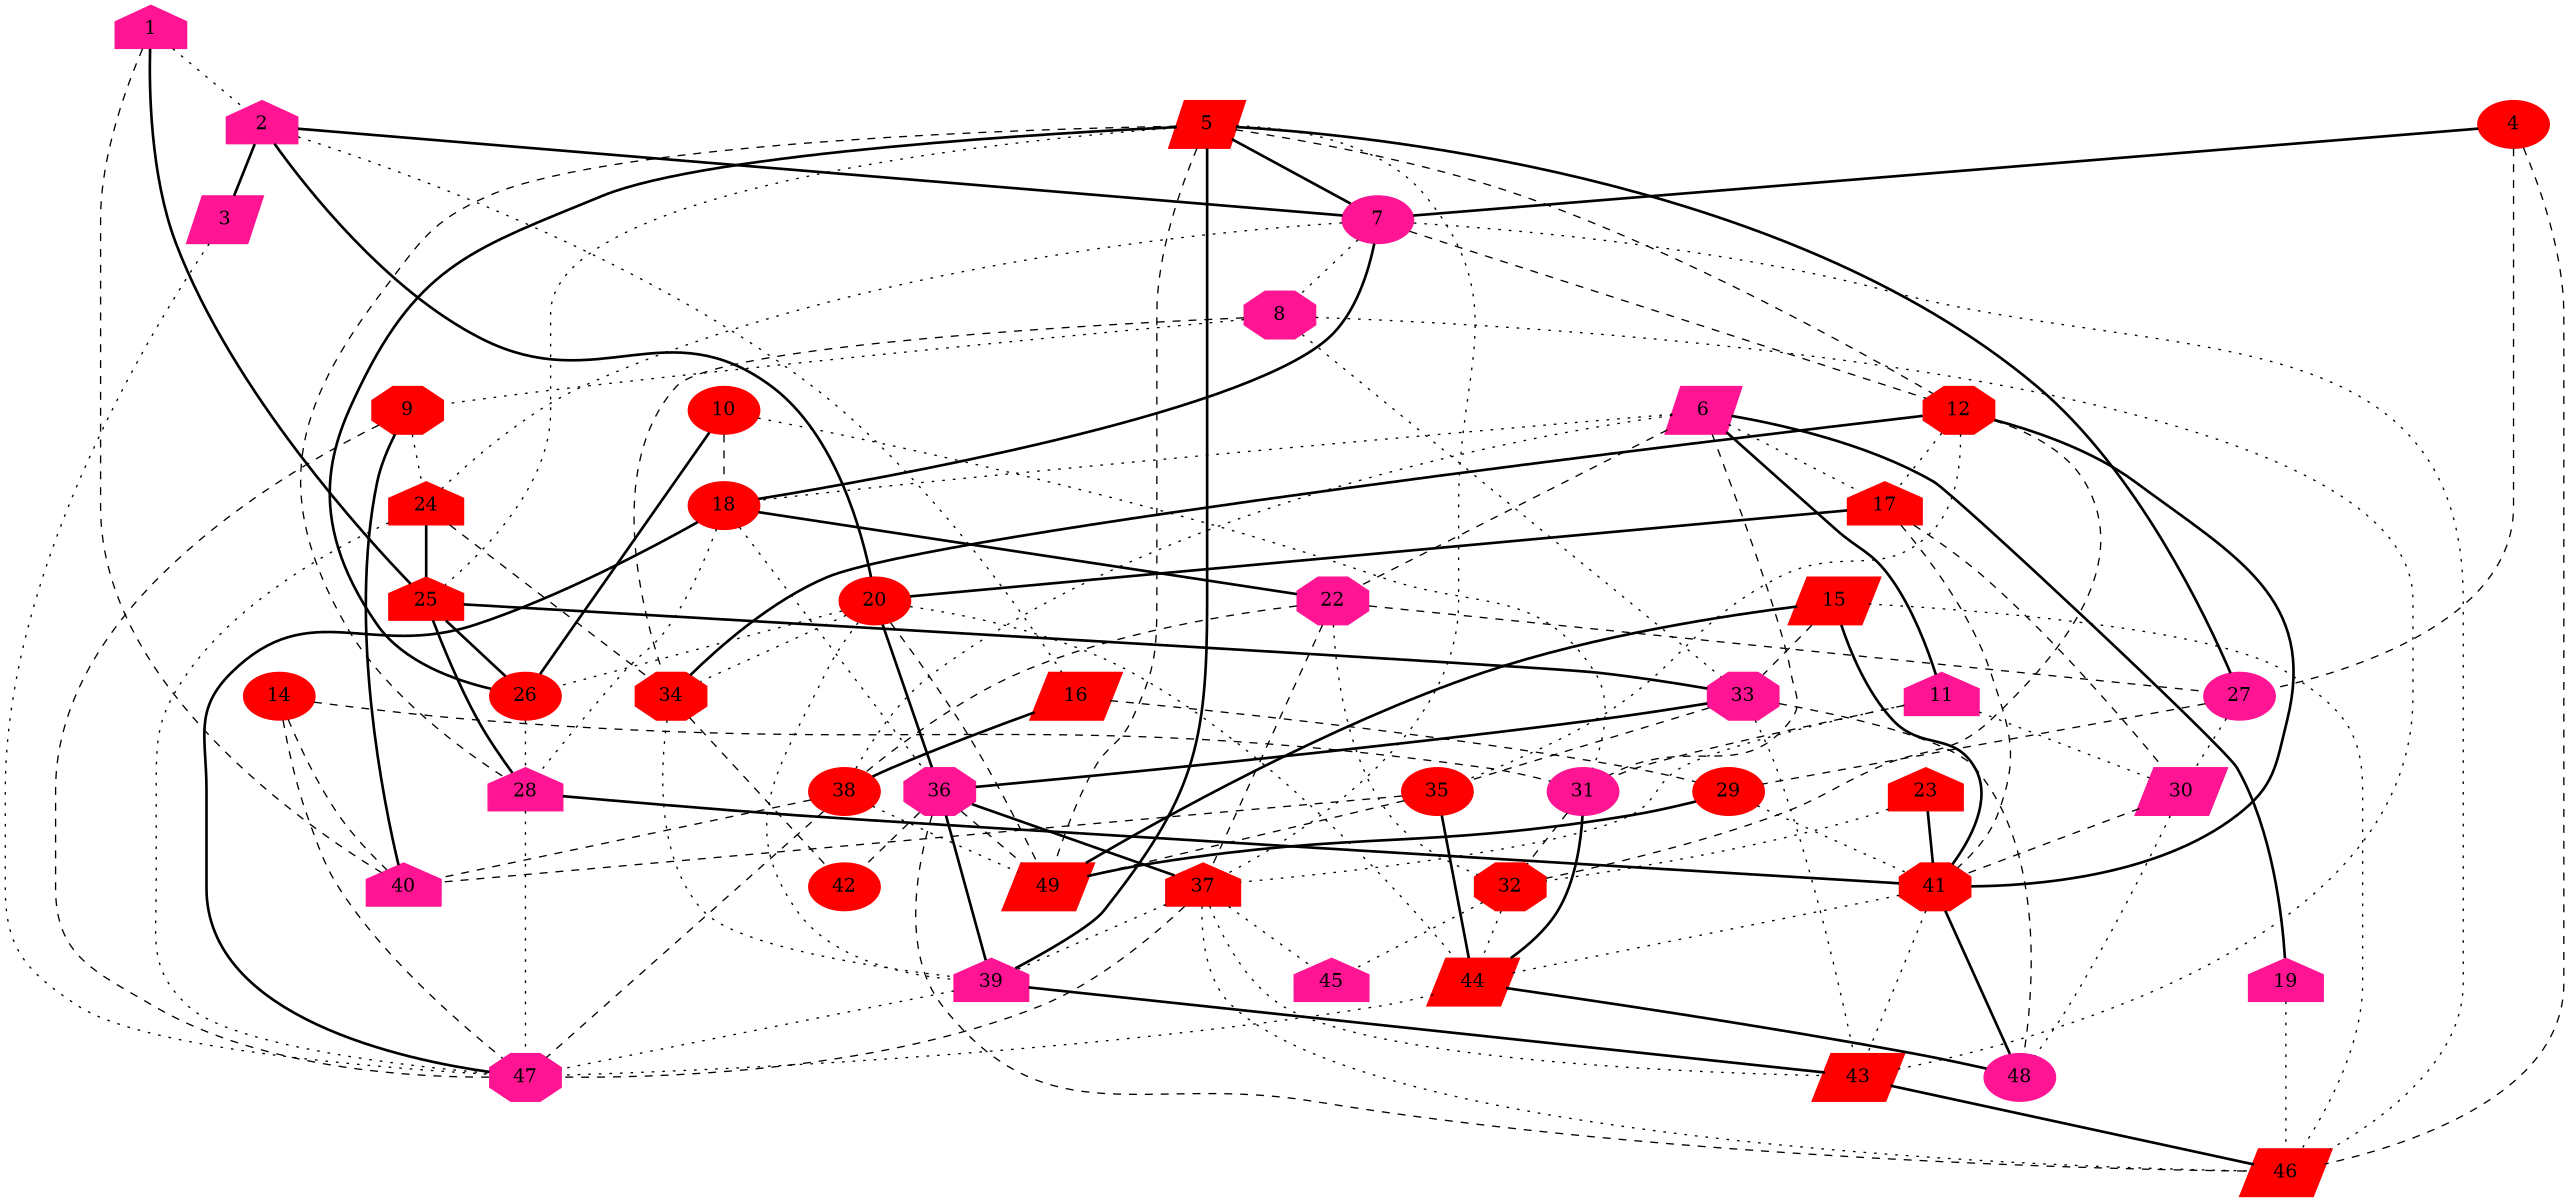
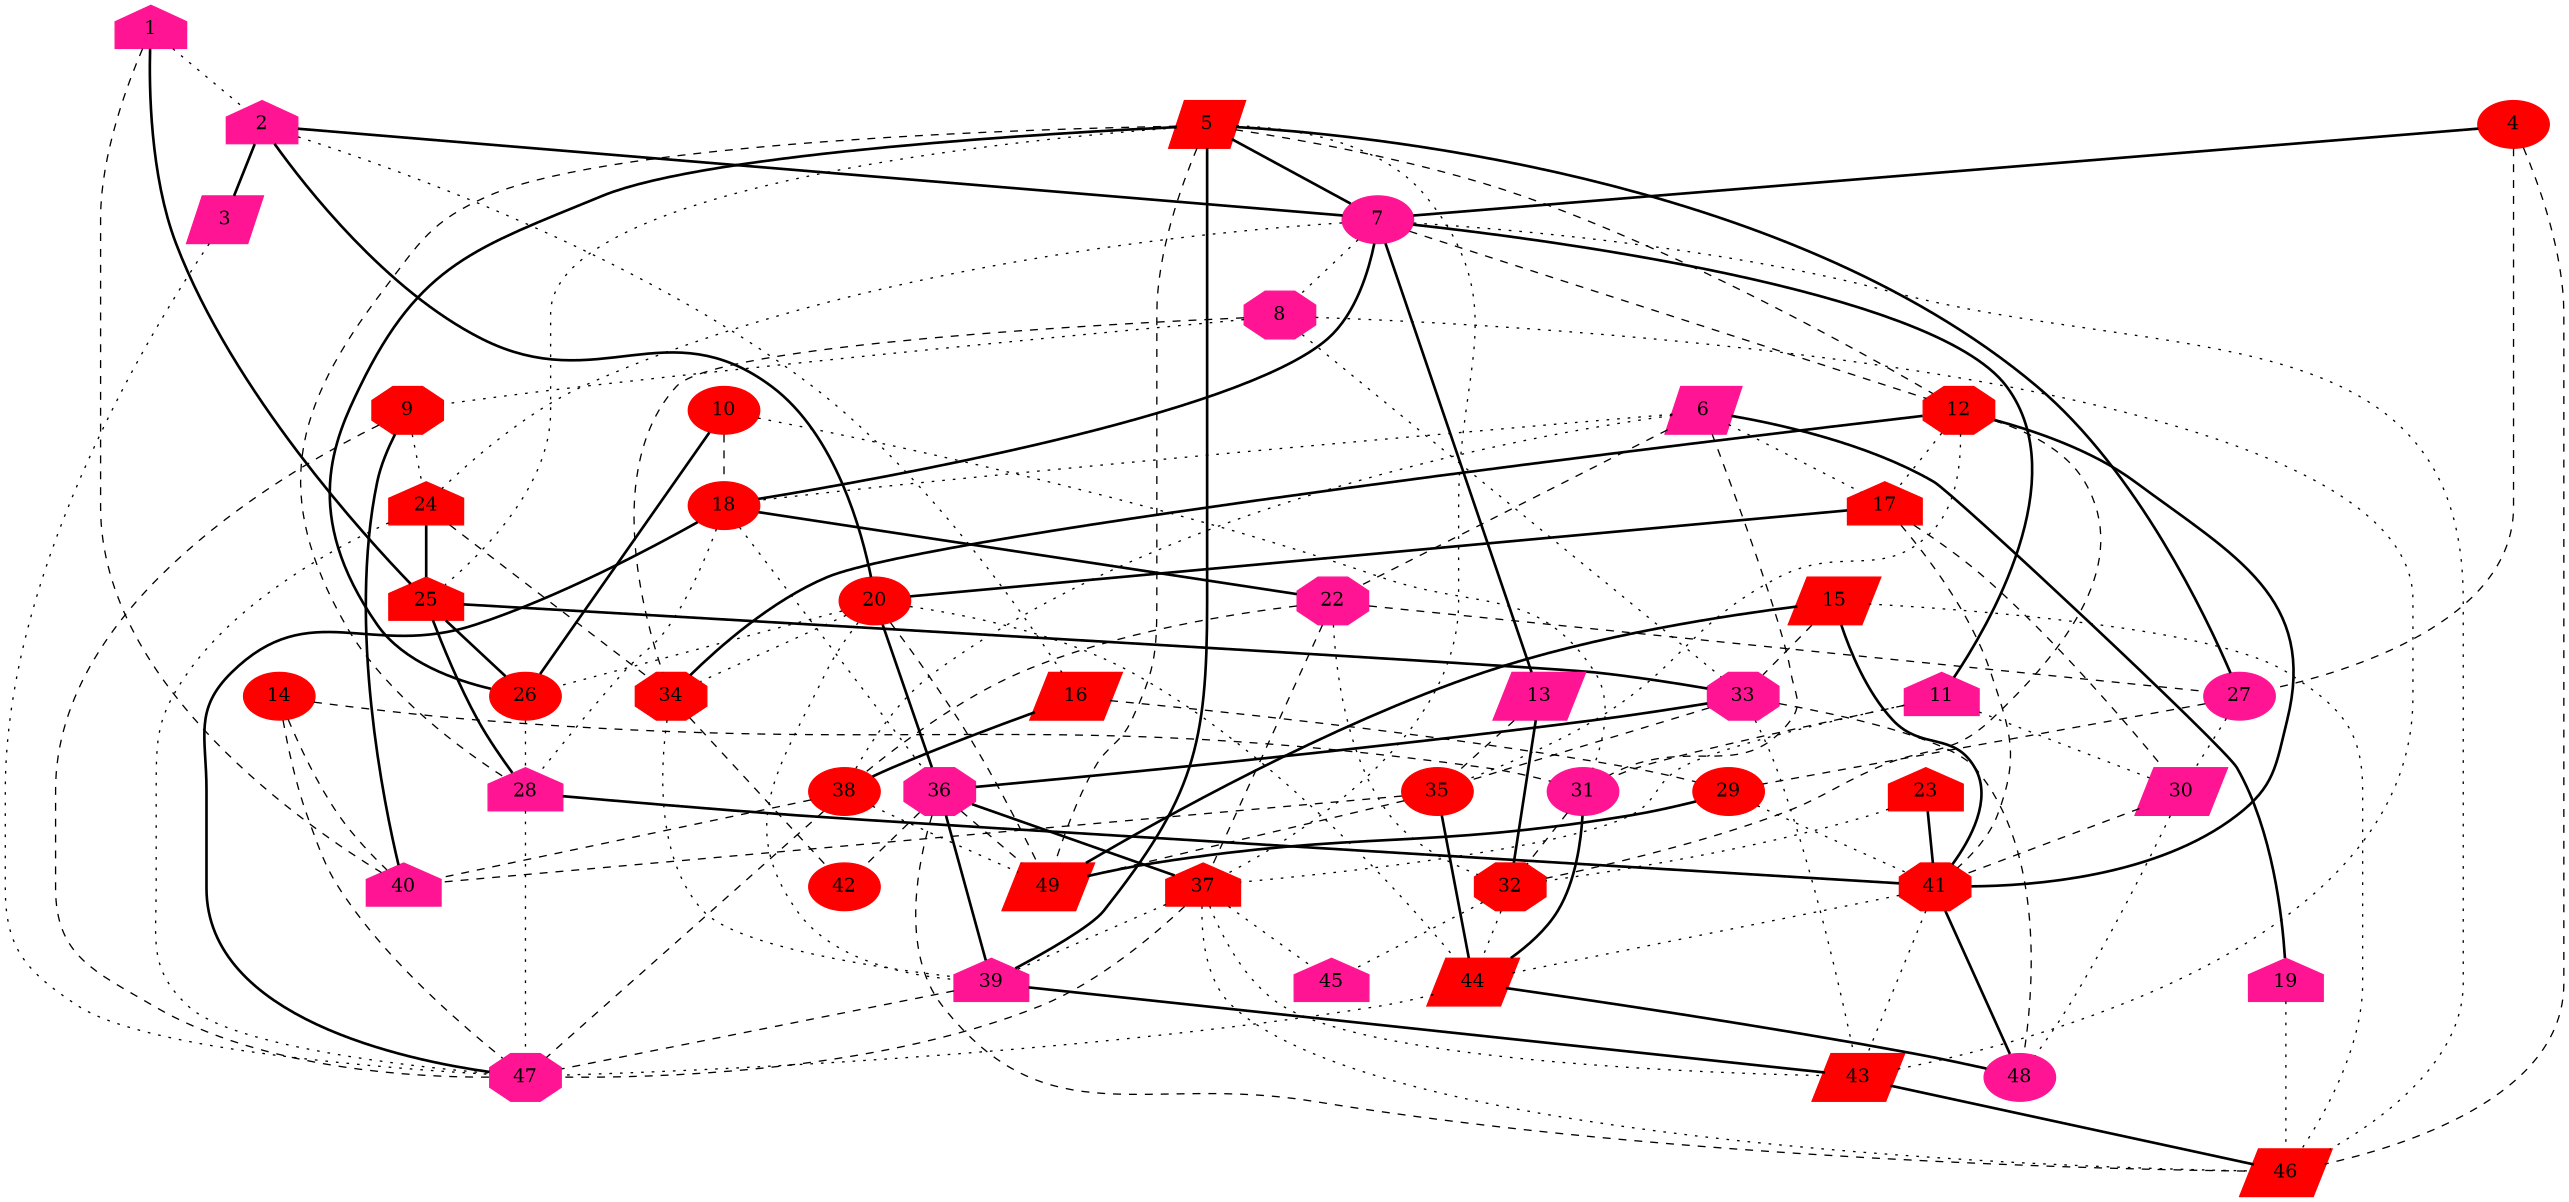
edge "6" -- "11": now "7" -- "11"
node "13": added
edge "39" -- "47": style dotted -> dashed
